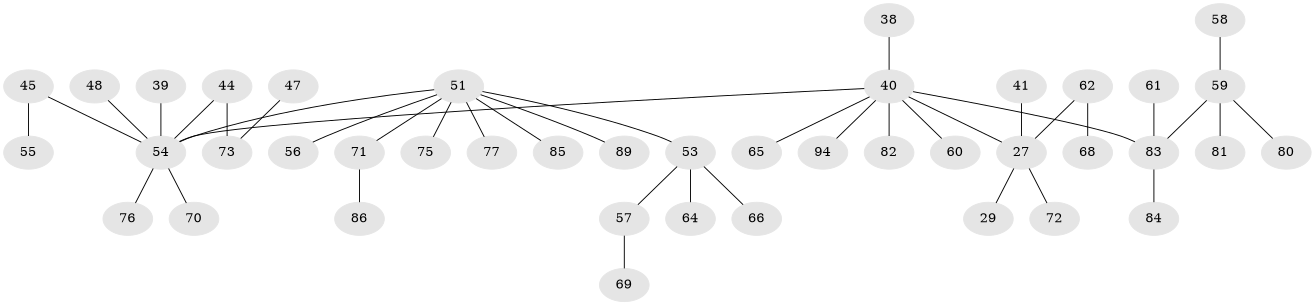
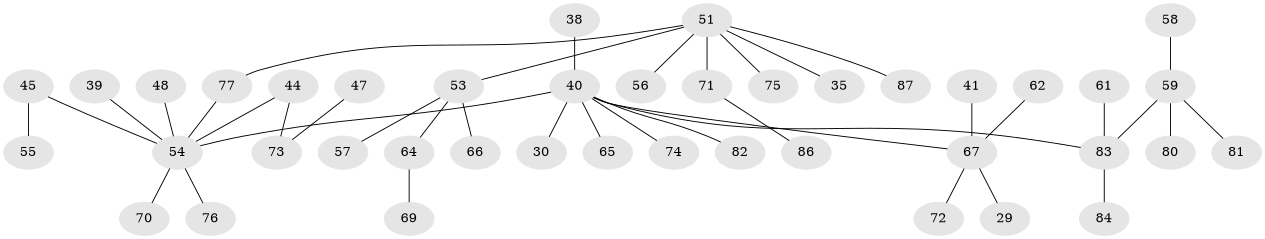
edge "51" -- "54": now "77" -- "54"
node "85": label "85" -> "35"
node "89": label "89" -> "87"
node "94": label "94" -> "74"
node "60": label "60" -> "30"
node "27": label "27" -> "67"
node "68": removed
edge "57" -- "69": now "64" -- "69"
